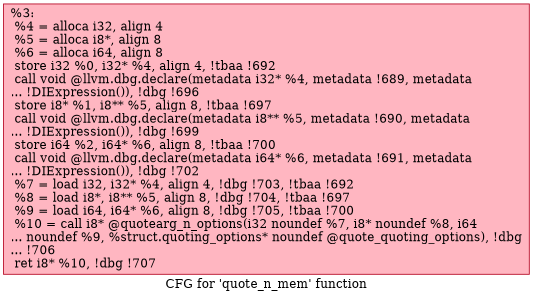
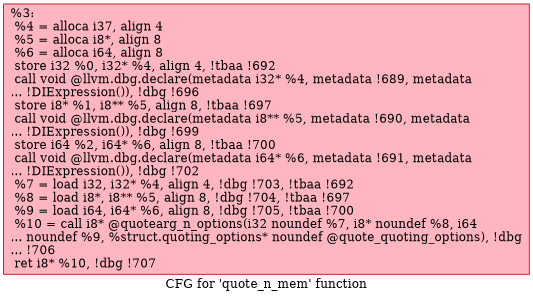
node "%3:": text "%4 = alloca i32, align 4" -> "%4 = alloca i37, align 4"
